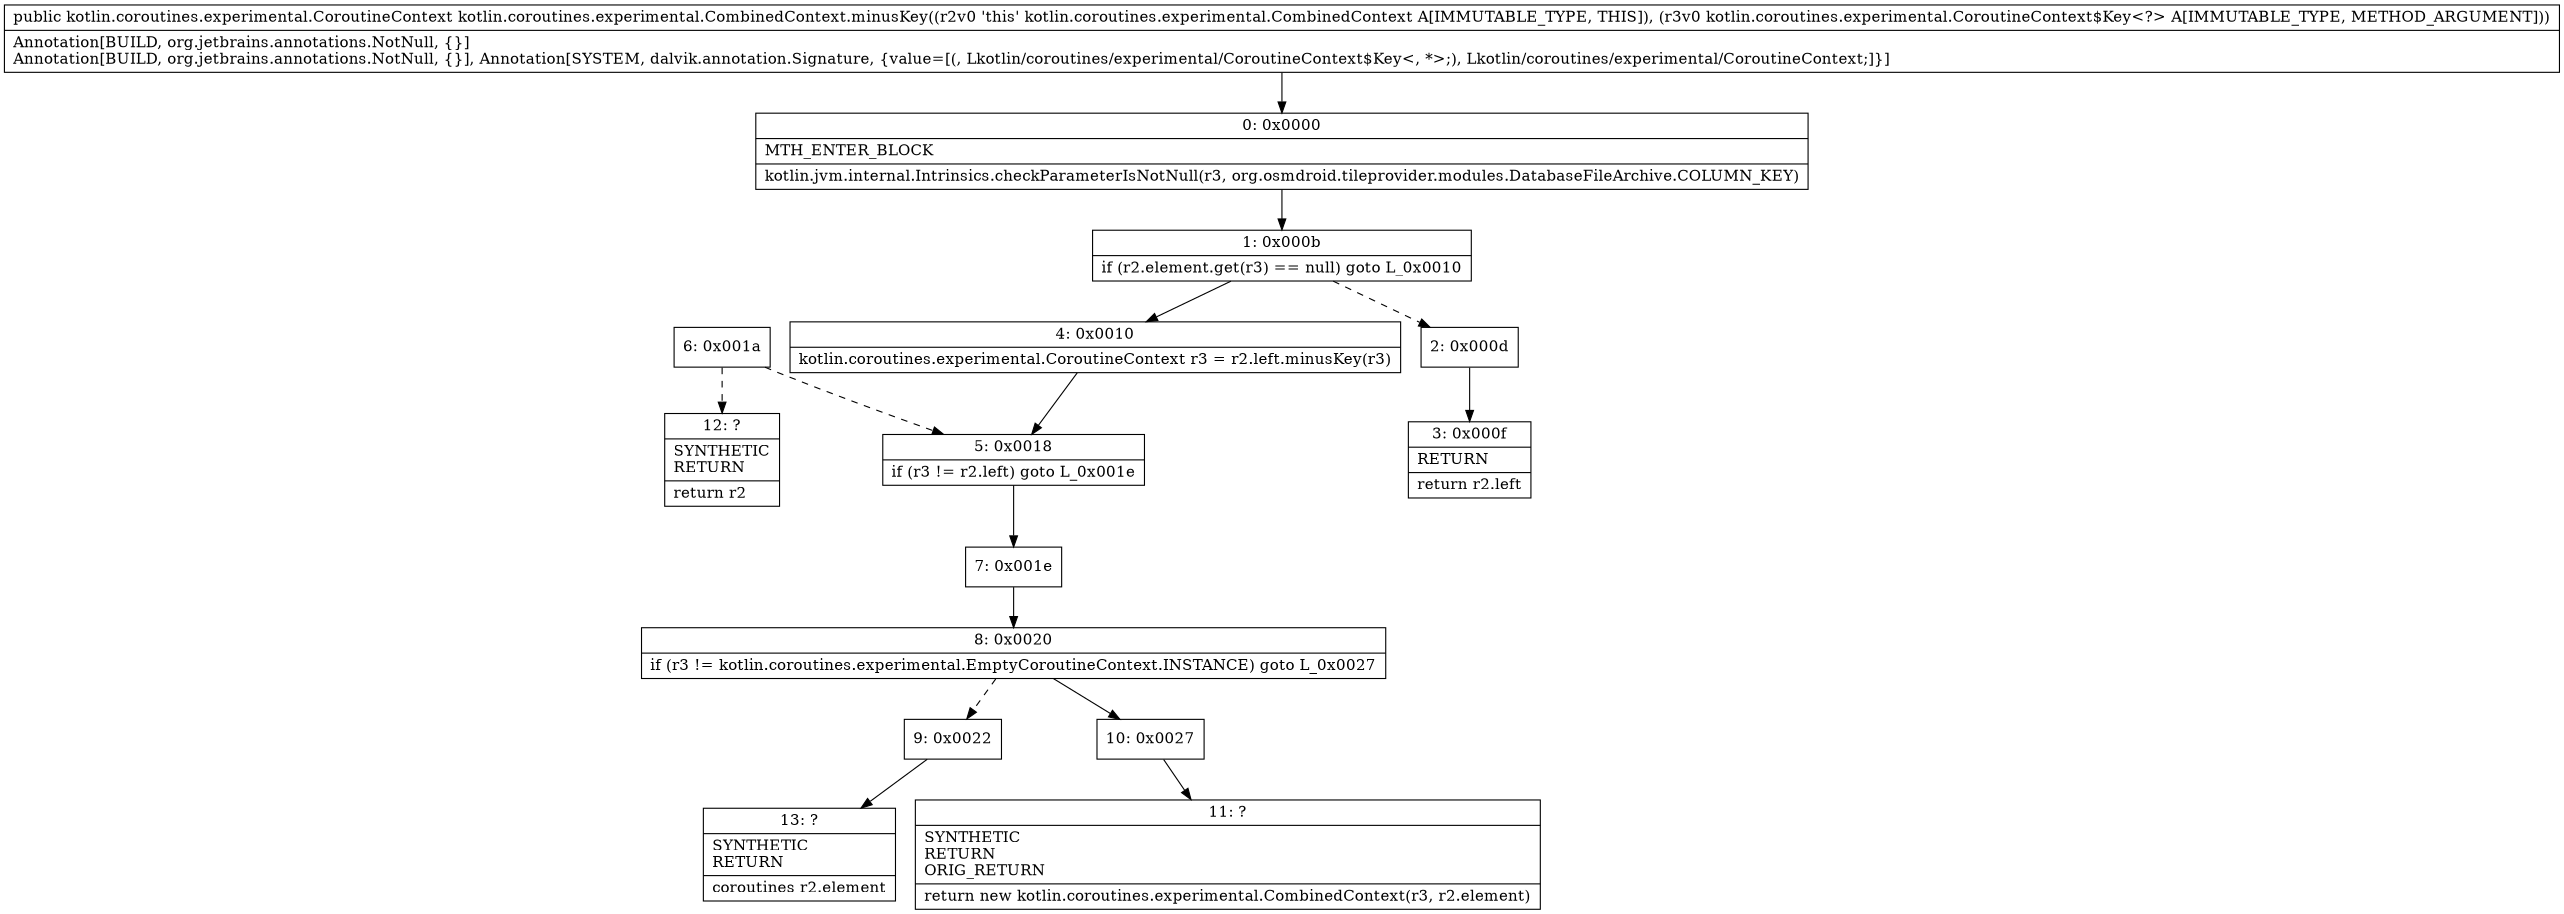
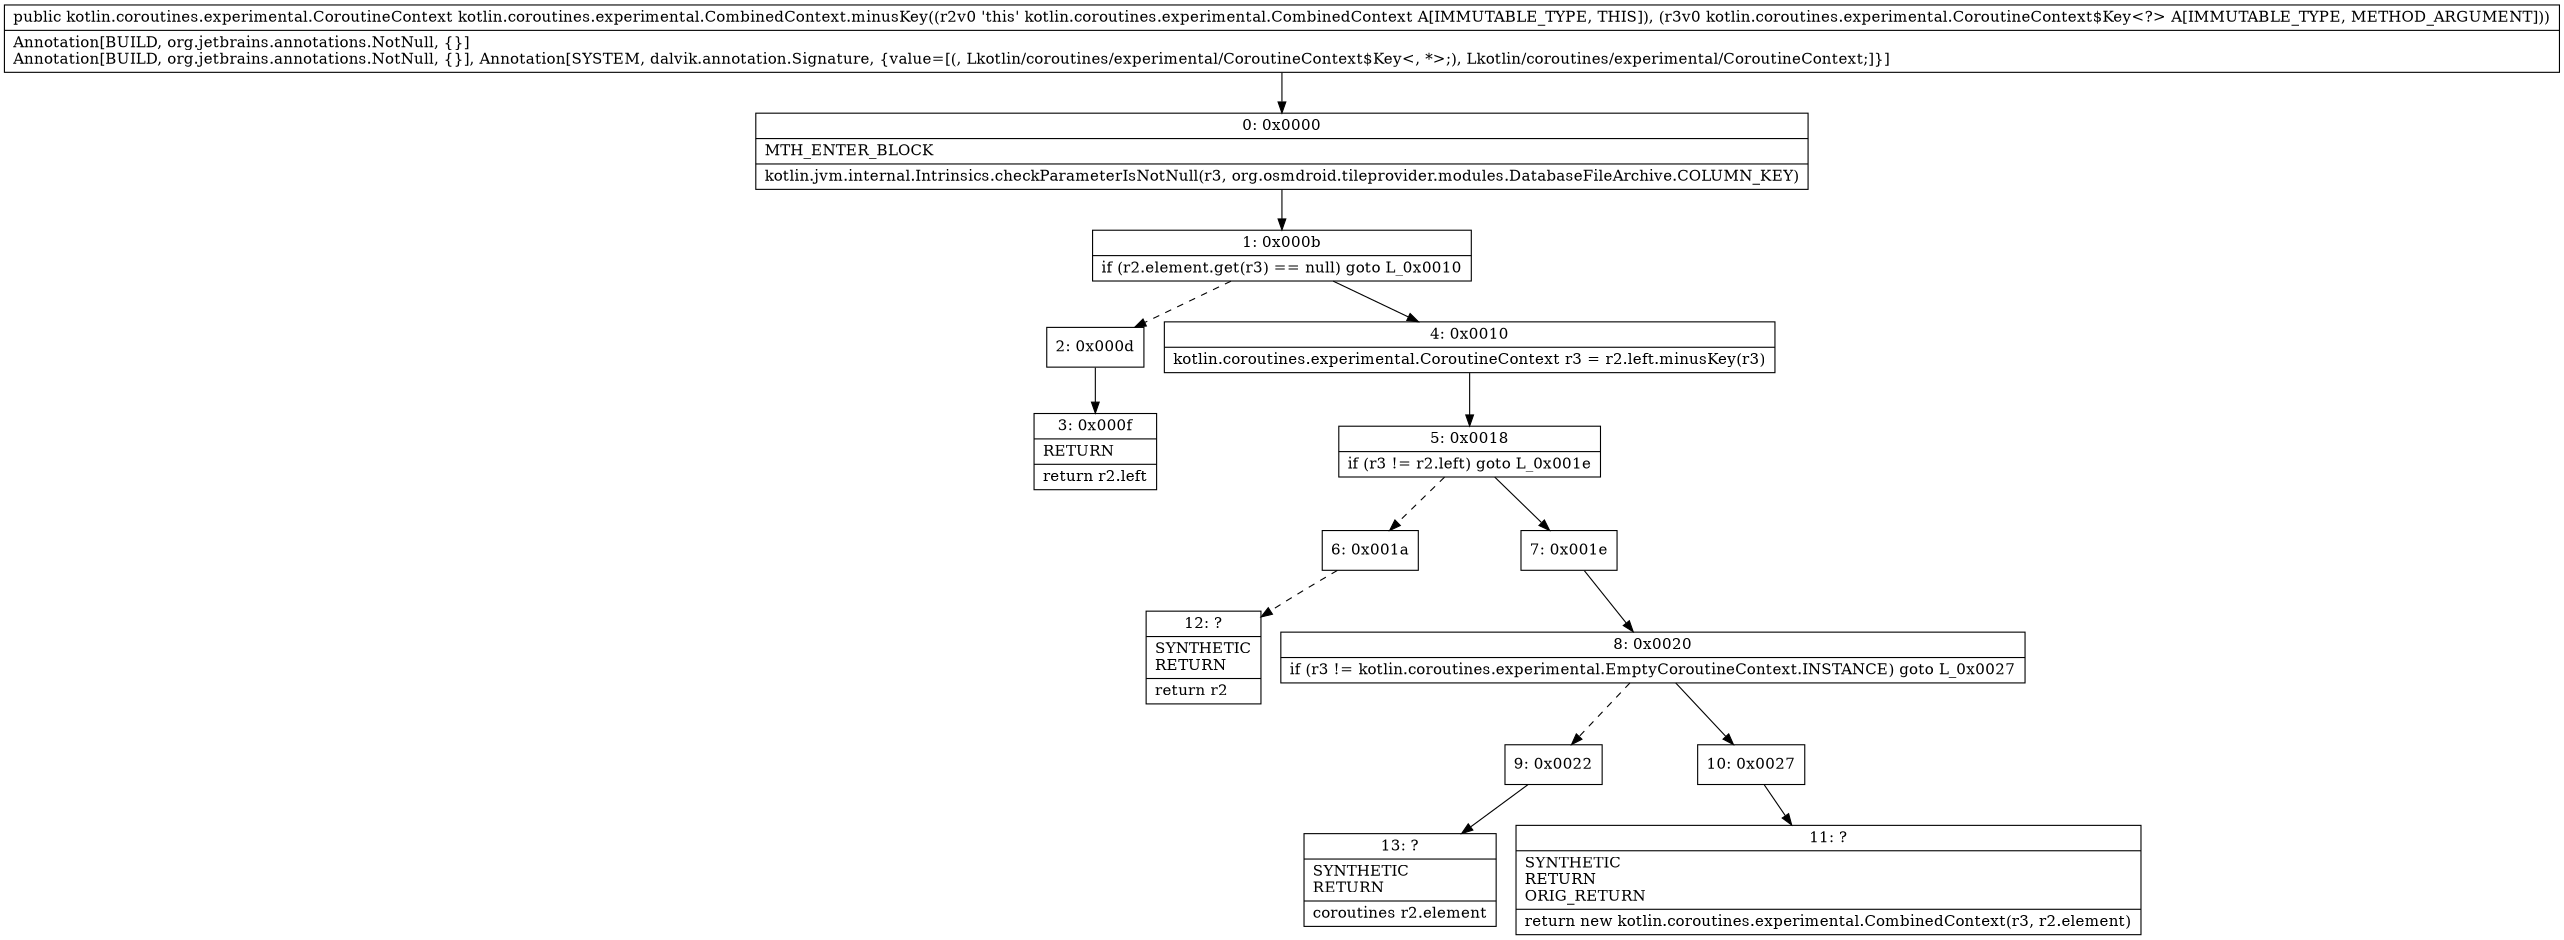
edge "6: 0x001a" -> "5: 0x0018": reversed
